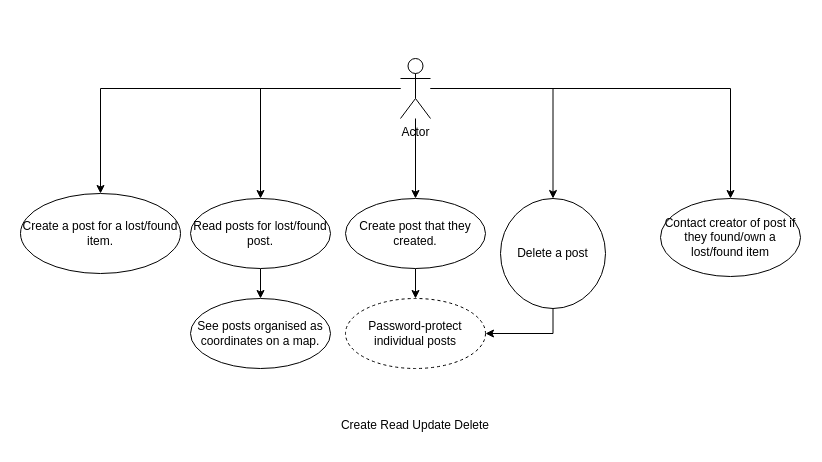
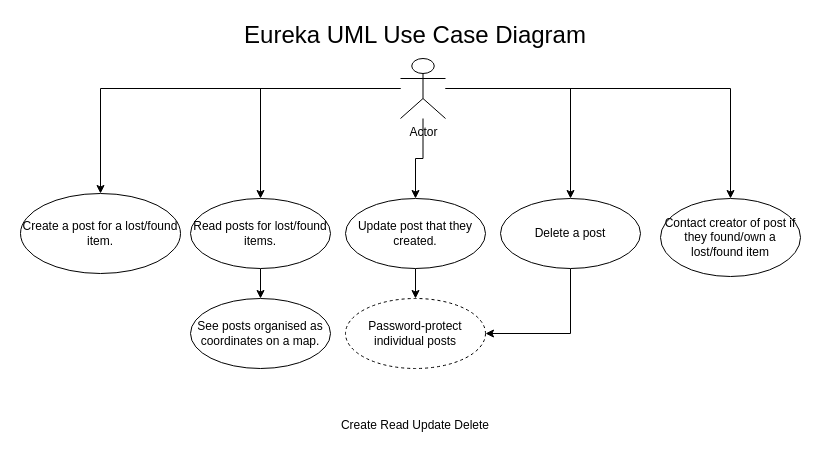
node "Eureka UML Use Case Diagram": added
node "Actor": size 30x60 -> 45x60
node "Read posts for lost/found post.": label "Read posts for lost/found post." -> "Read posts for lost/found items."
node "Create post that they created.": label "Create post that they created." -> "Update post that they created."
node "Delete a post": size 105x110 -> 140x70
